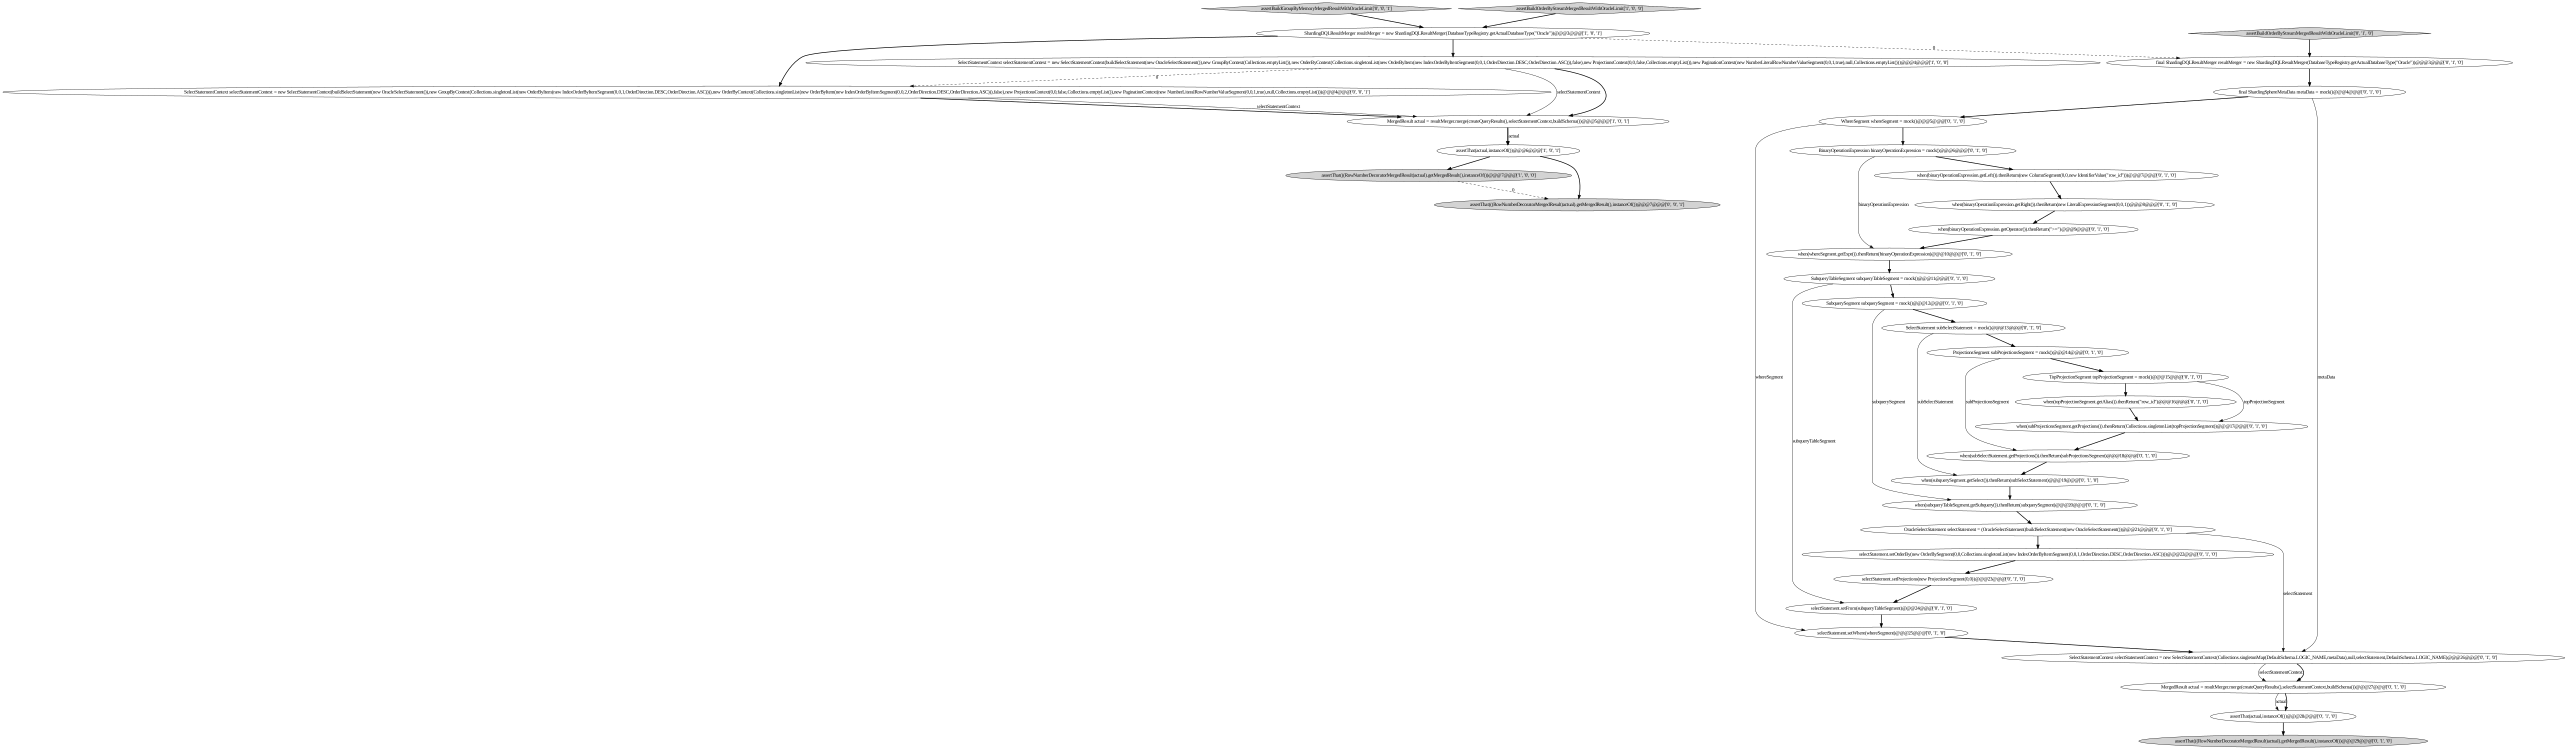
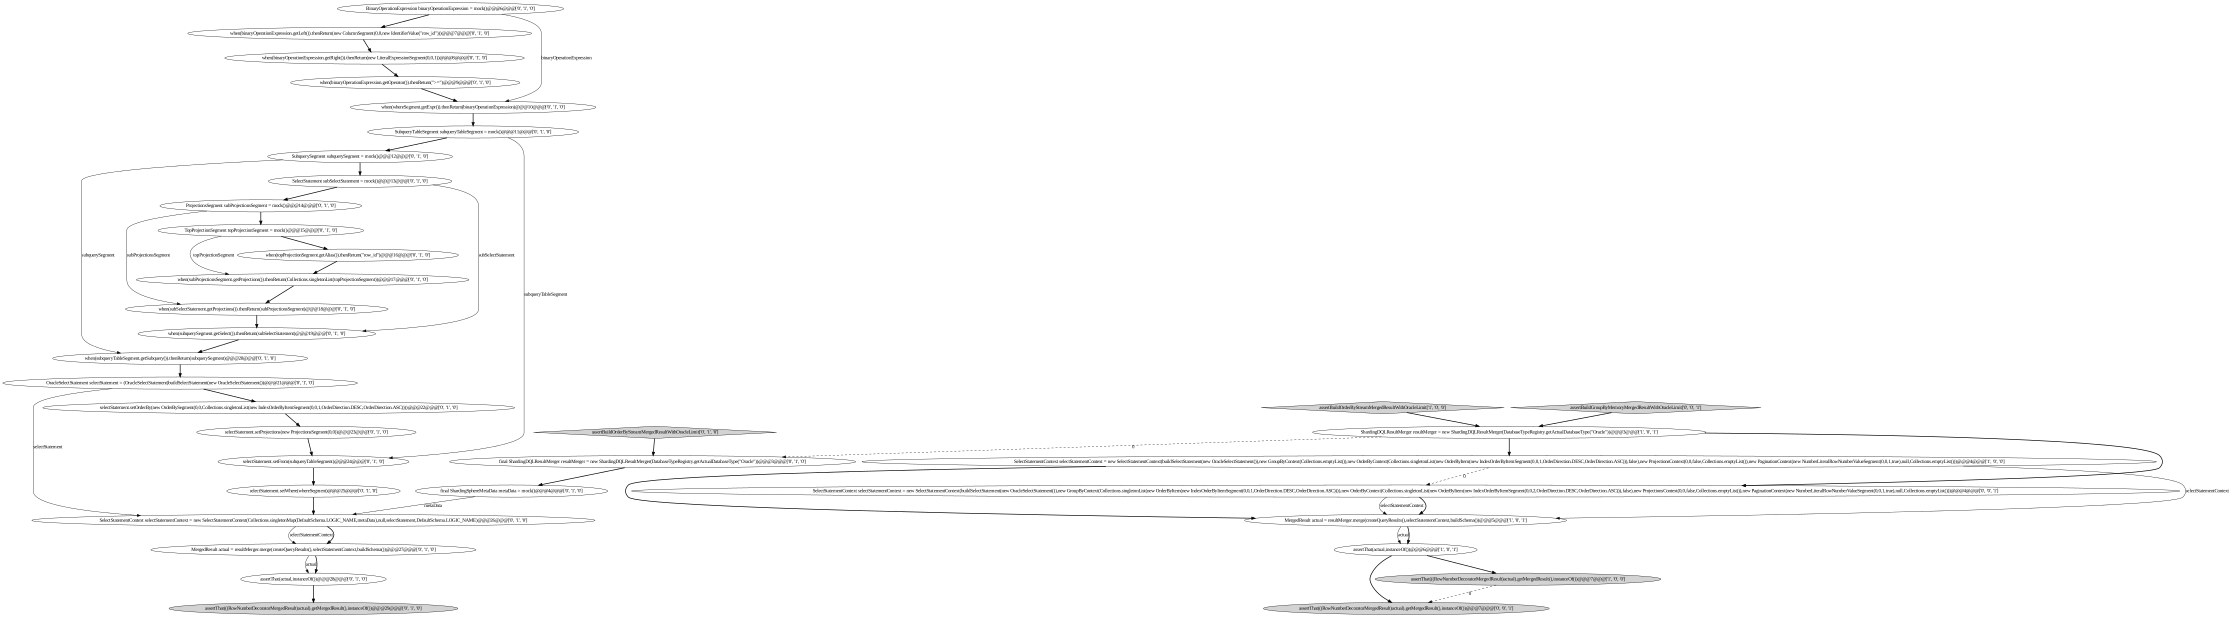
node "WhereSegment whereSegment = mock()@@@5@@@['0', '1', '0']": removed
